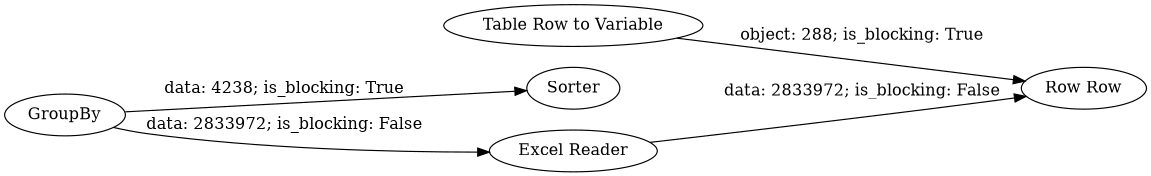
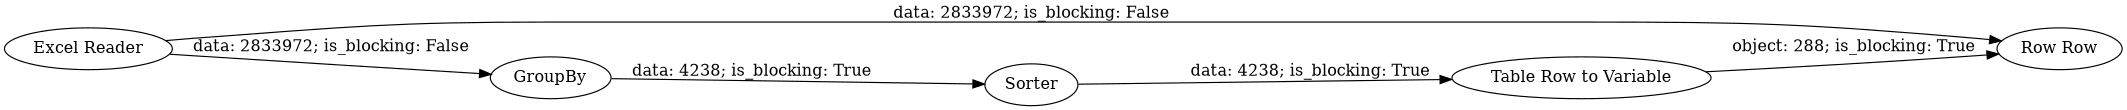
edge "Sorter" -> "Table Row to Variable": added, label "data: 4238; is_blocking: True"
edge "GroupBy" -> "Excel Reader": reversed
